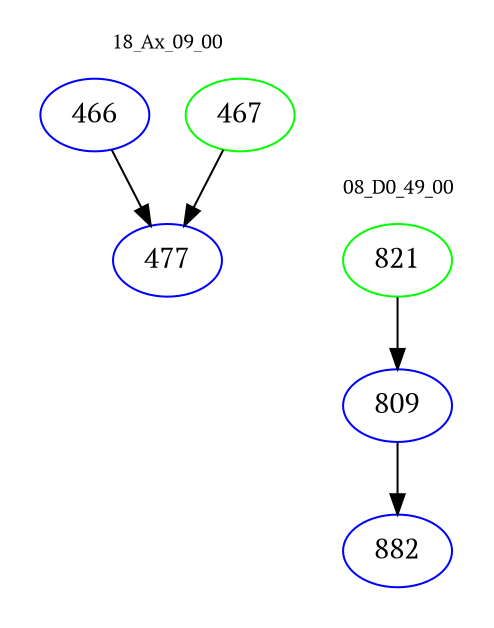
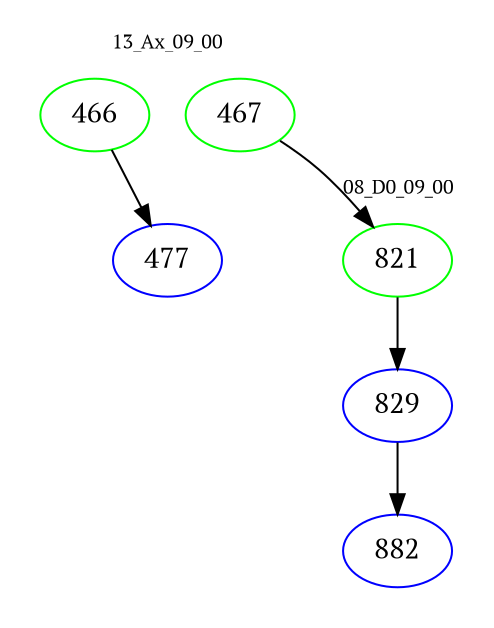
cluster "18_Ax_09_00": label "18_Ax_09_00" -> "13_Ax_09_00"
node "466": color blue -> green
edge "467" -> "477": now "467" -> "821"
cluster "08_D0_49_00": label "08_D0_49_00" -> "08_D0_09_00"
node "809": label "809" -> "829"
